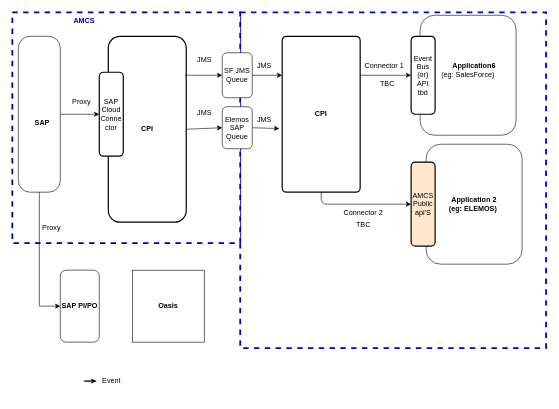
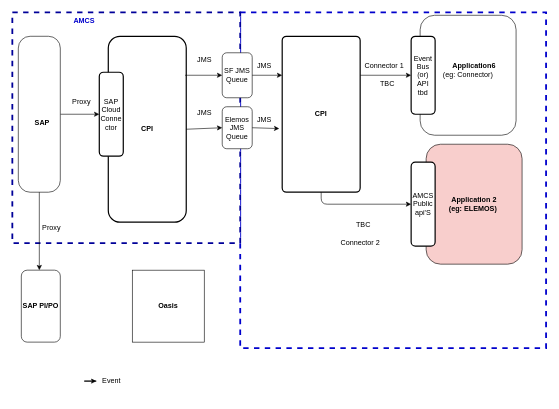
node "(eg: SalesForce)": label "(eg: SalesForce)" -> "(eg: Connector)"
node "Elemos SAP Queue": label "Elemos SAP Queue" -> "Elemos JMS Queue"
node "AMCS Public api'S": fillcolor #ffe6cc -> #ffffff
node "Application 2 (eg: ELEMOS)": fillcolor #ffffff -> #f8cecc
node "Connector 2": moved (363, 213) -> (360, 243)
node "SAP PI/PO": moved (80, 306) -> (41, 306)
